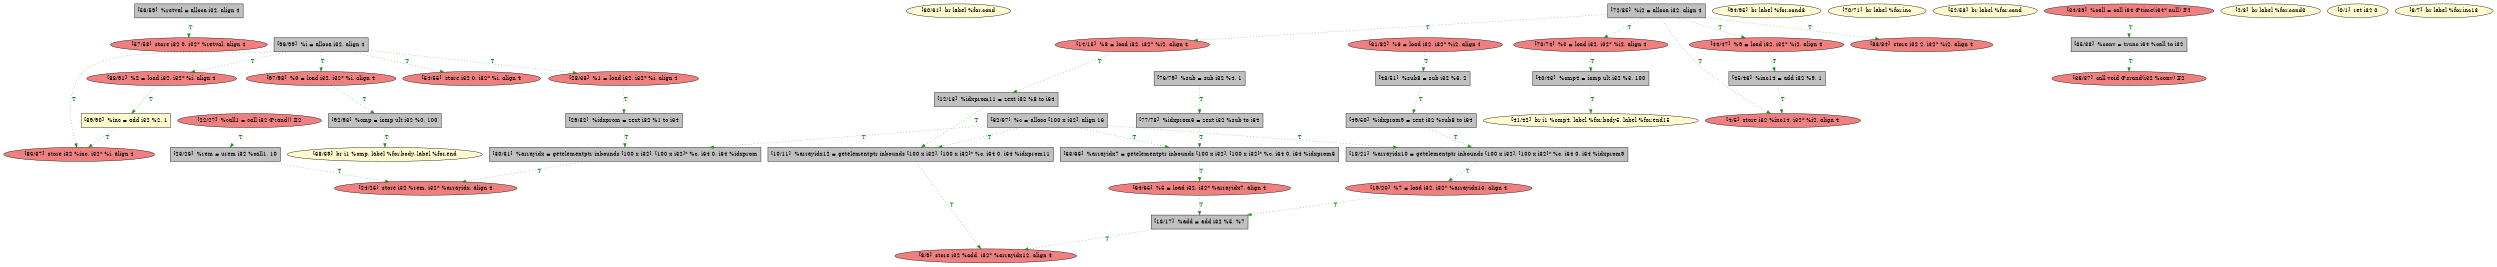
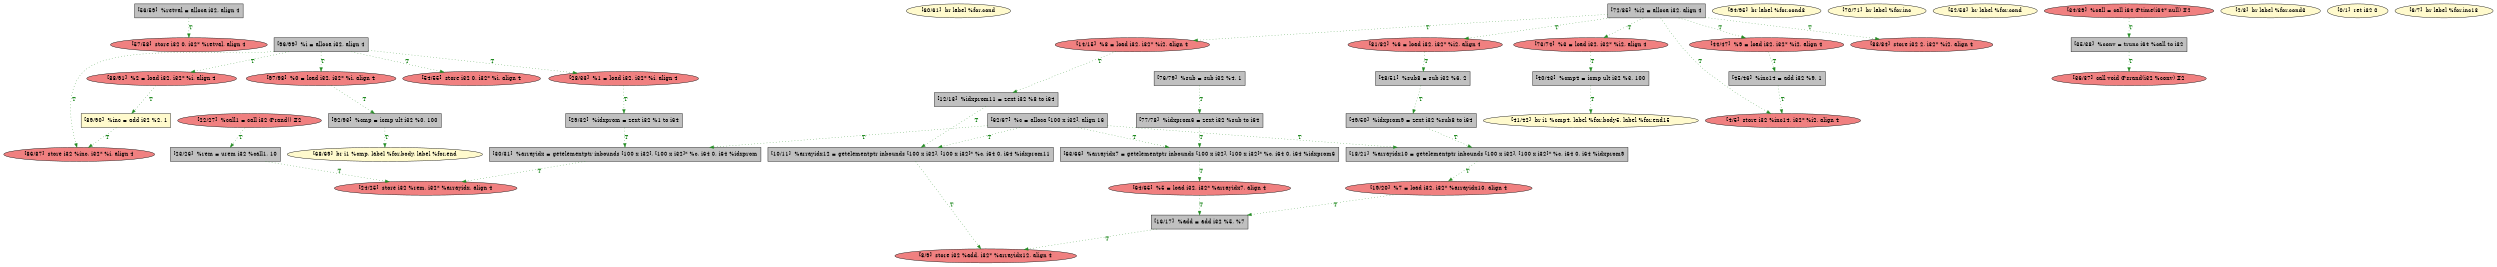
edge "[72/85]  %i2 = alloca i32, align 4" -> "[81/82]  %6 = load i32, i32* %i2, align 4": added, label "T"
